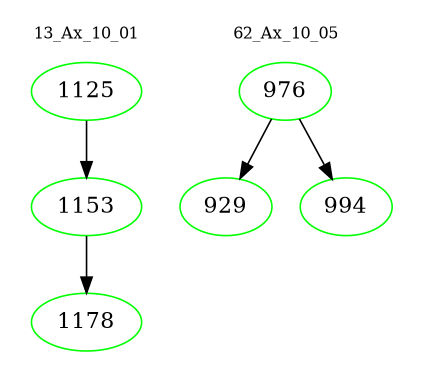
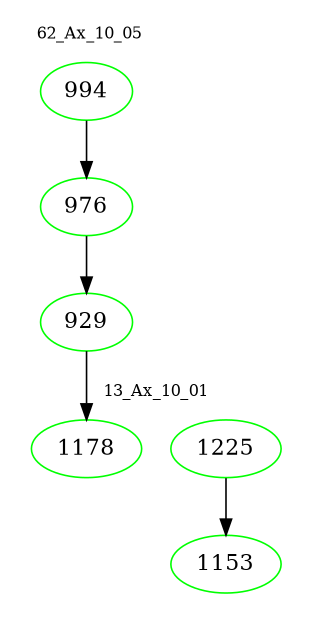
node "1125": label "1125" -> "1225"
edge "976" -> "994": reversed
edge "1153" -> "1178": now "929" -> "1178"
